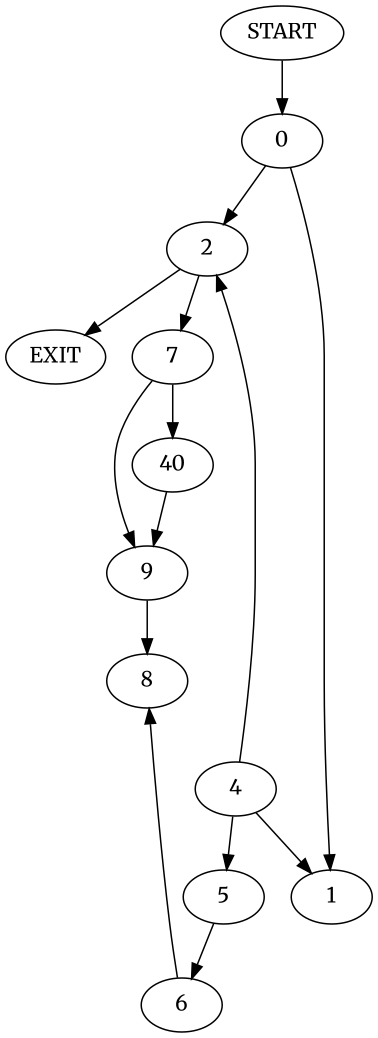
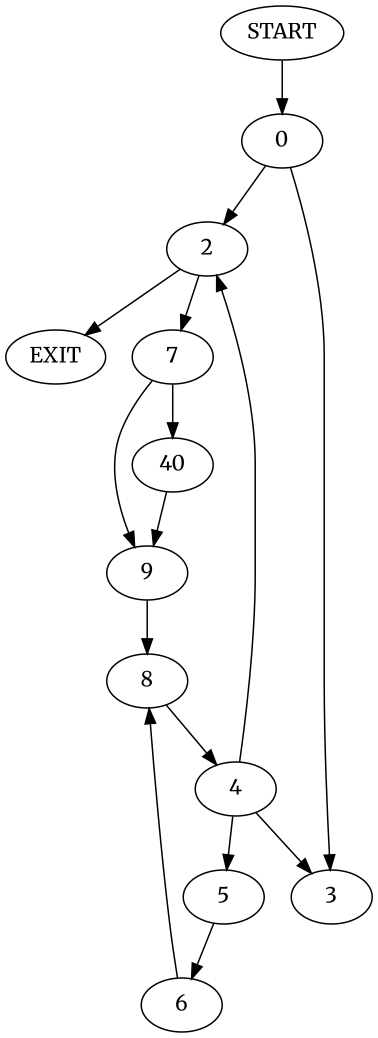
edge "8" -> "4": added
node "1": label "1" -> "3"
